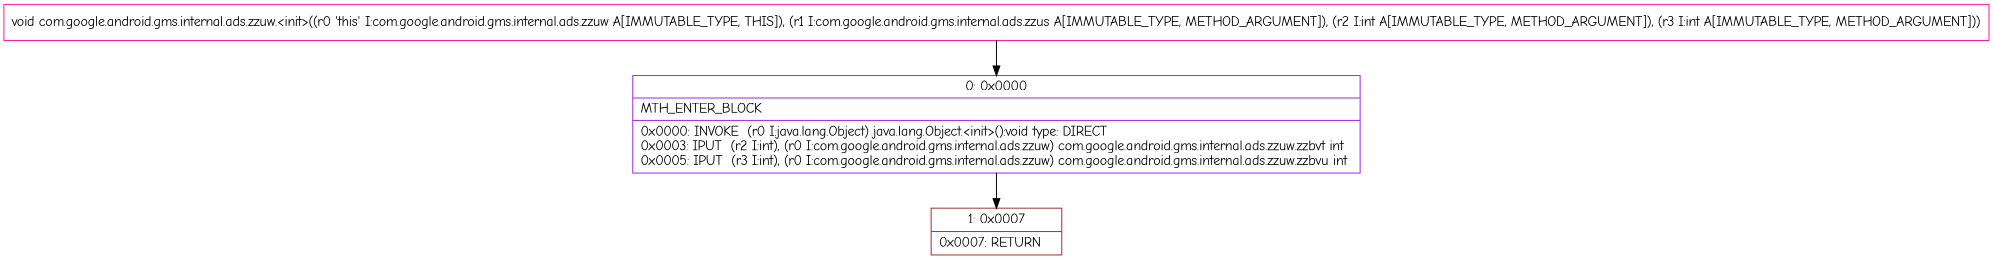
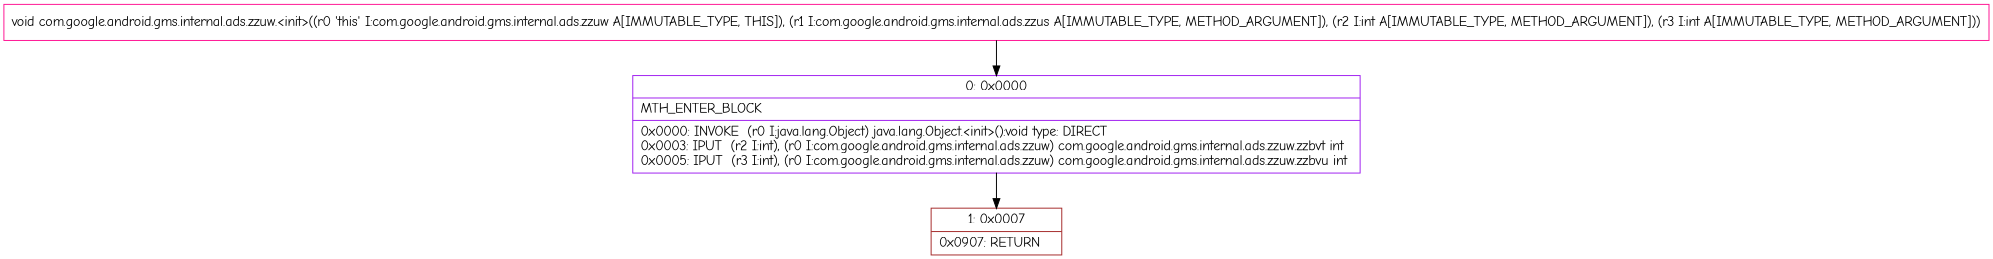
node "1: 0x0007": text "0x0007: RETURN" -> "0x0907: RETURN"
